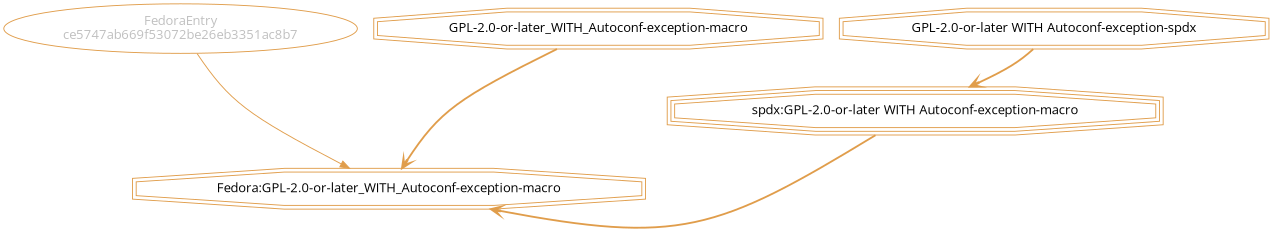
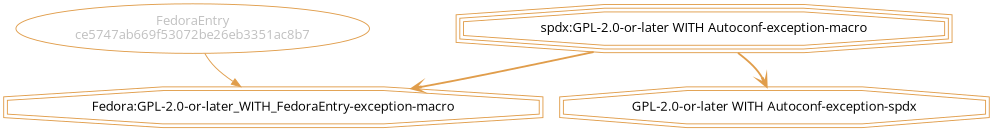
node "GPL-2.0-or-later_WITH_Autoconf-exception-macro": removed
edge "GPL-2.0-or-later WITH Autoconf-exception-spdx" -> "spdx:GPL-2.0-or-later WITH Autoconf-exception-macro": reversed
node "Fedora:GPL-2.0-or-later_WITH_Autoconf-exception-macro": label "Fedora:GPL-2.0-or-later_WITH_Autoconf-exception-macro" -> "Fedora:GPL-2.0-or-later_WITH_FedoraEntry-exception-macro"
